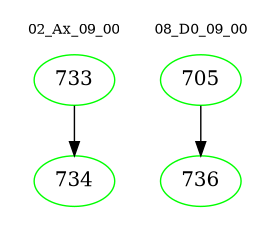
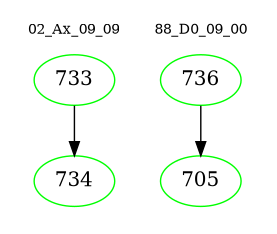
cluster "02_Ax_09_00": label "02_Ax_09_00" -> "02_Ax_09_09"
cluster "08_D0_09_00": label "08_D0_09_00" -> "88_D0_09_00"
edge "705" -> "736": reversed
